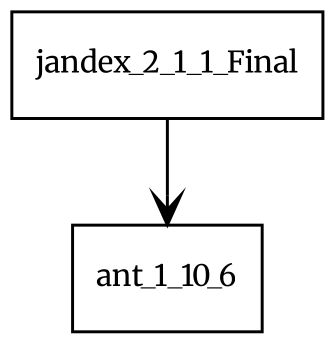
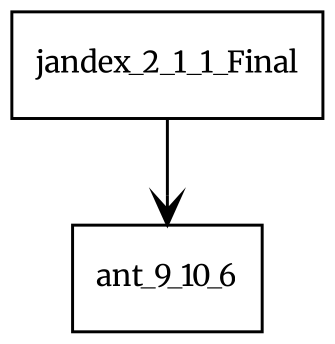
node "ant_1_10_6": label "ant_1_10_6" -> "ant_9_10_6"
